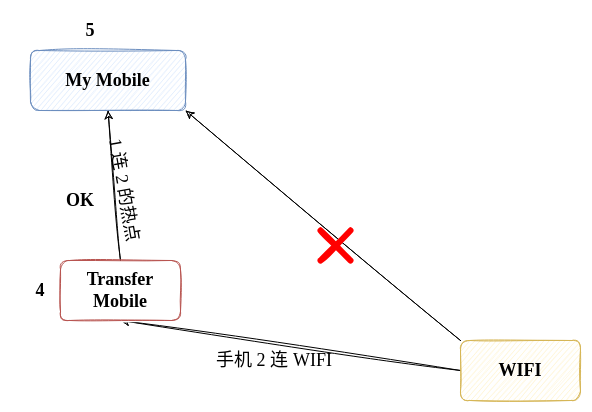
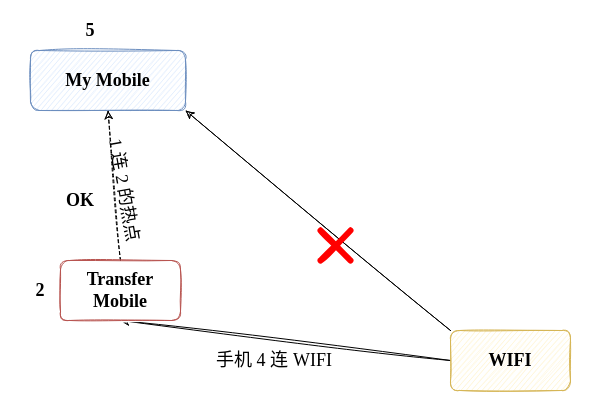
edge "Transfer Mobile" -> "My Mobile": style solid -> dashed
node "4": label "4" -> "2"
node "手机 2 连 WIFI": label "手机 2 连 WIFI" -> "手机 4 连 WIFI"
node "WIFI": moved (521, 371) -> (511, 361)
